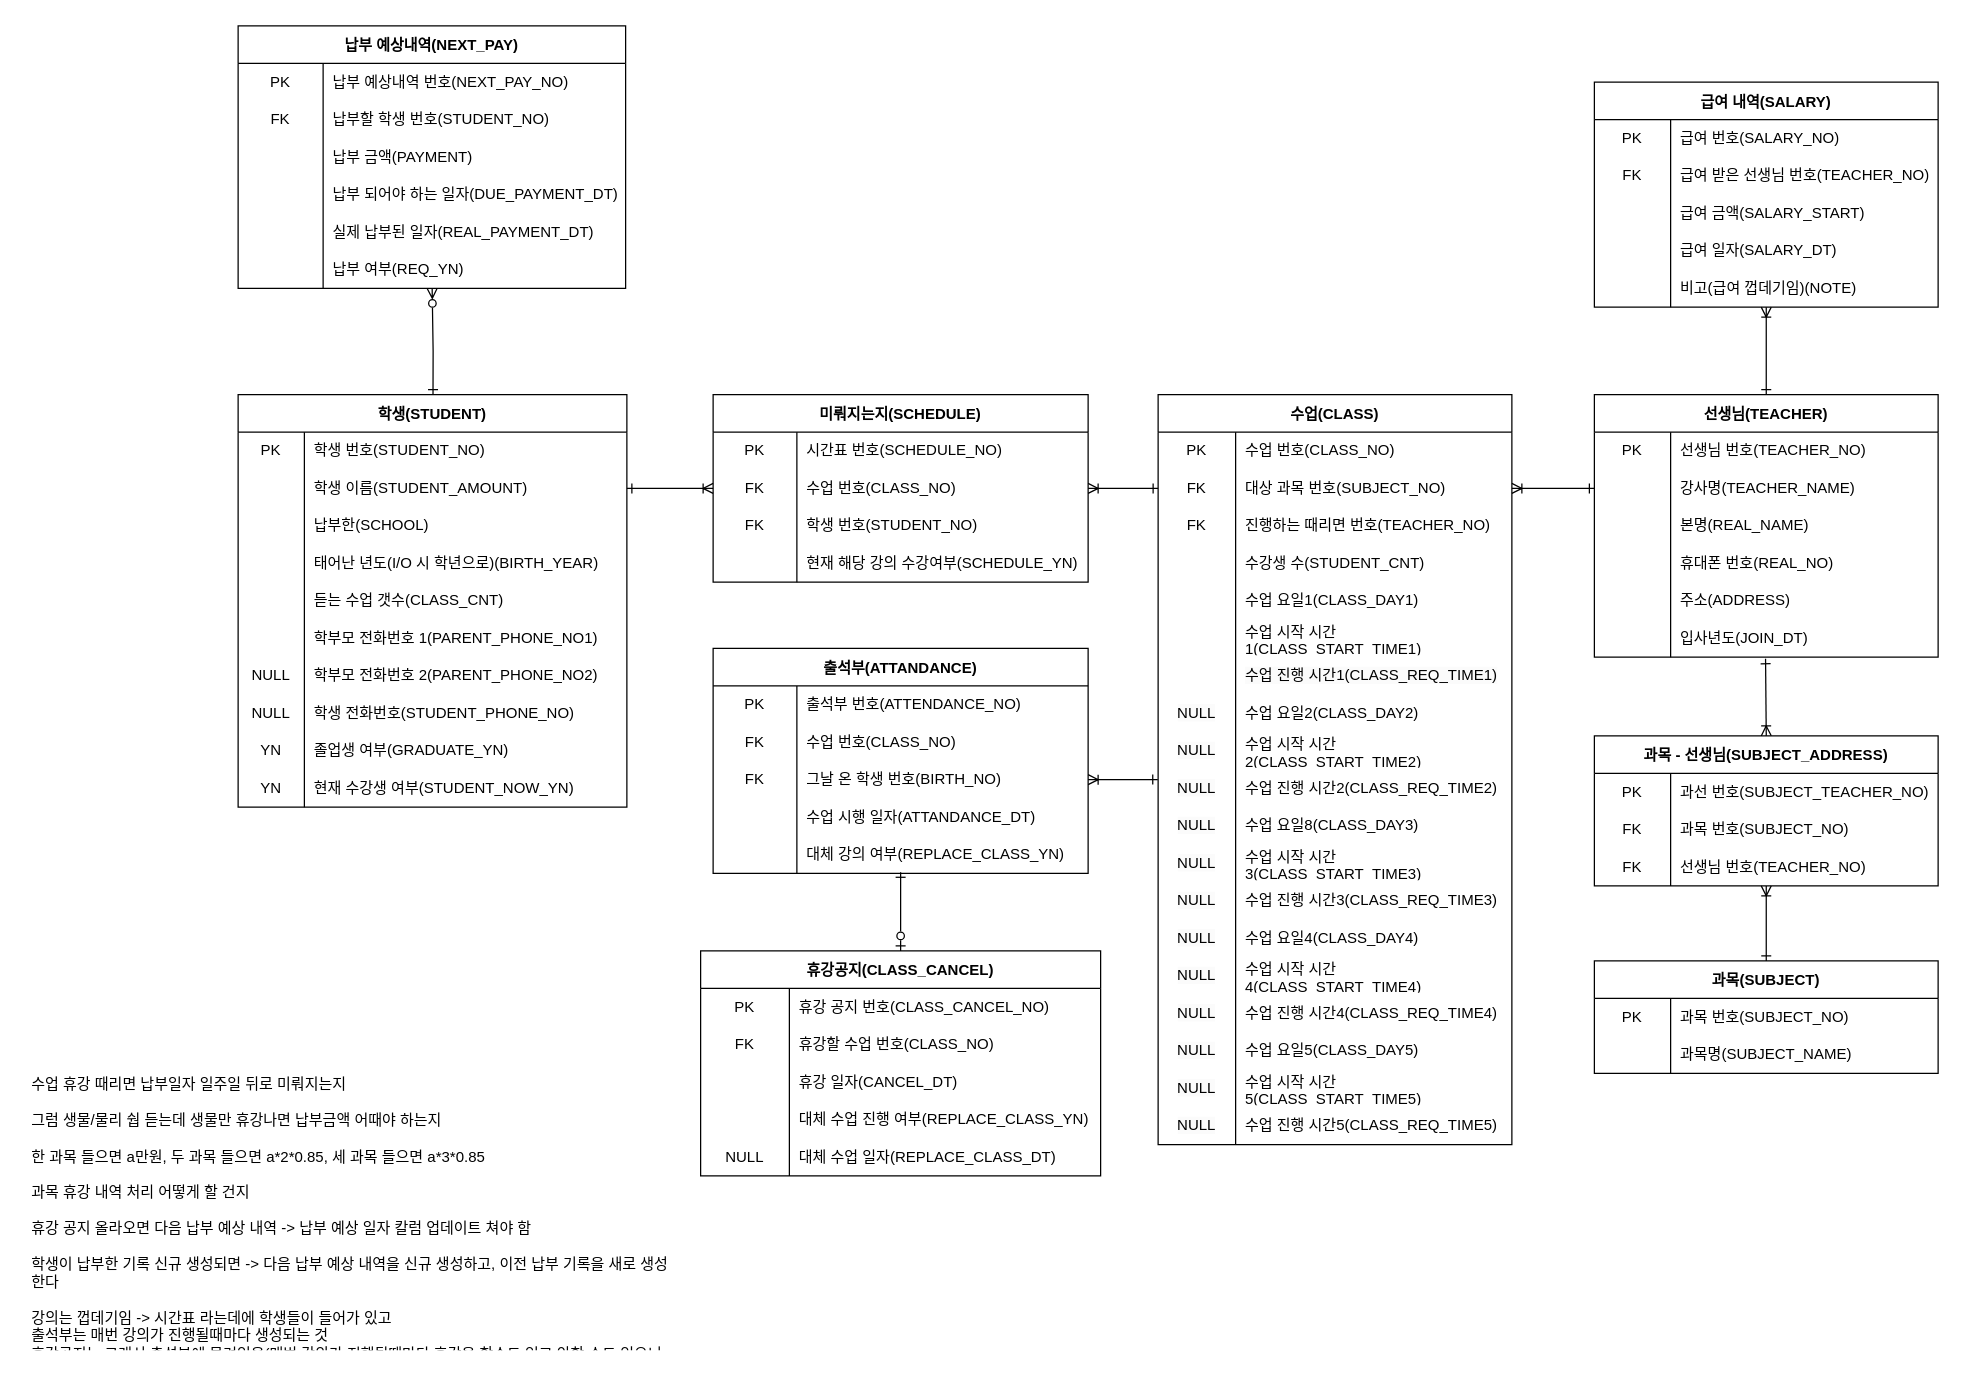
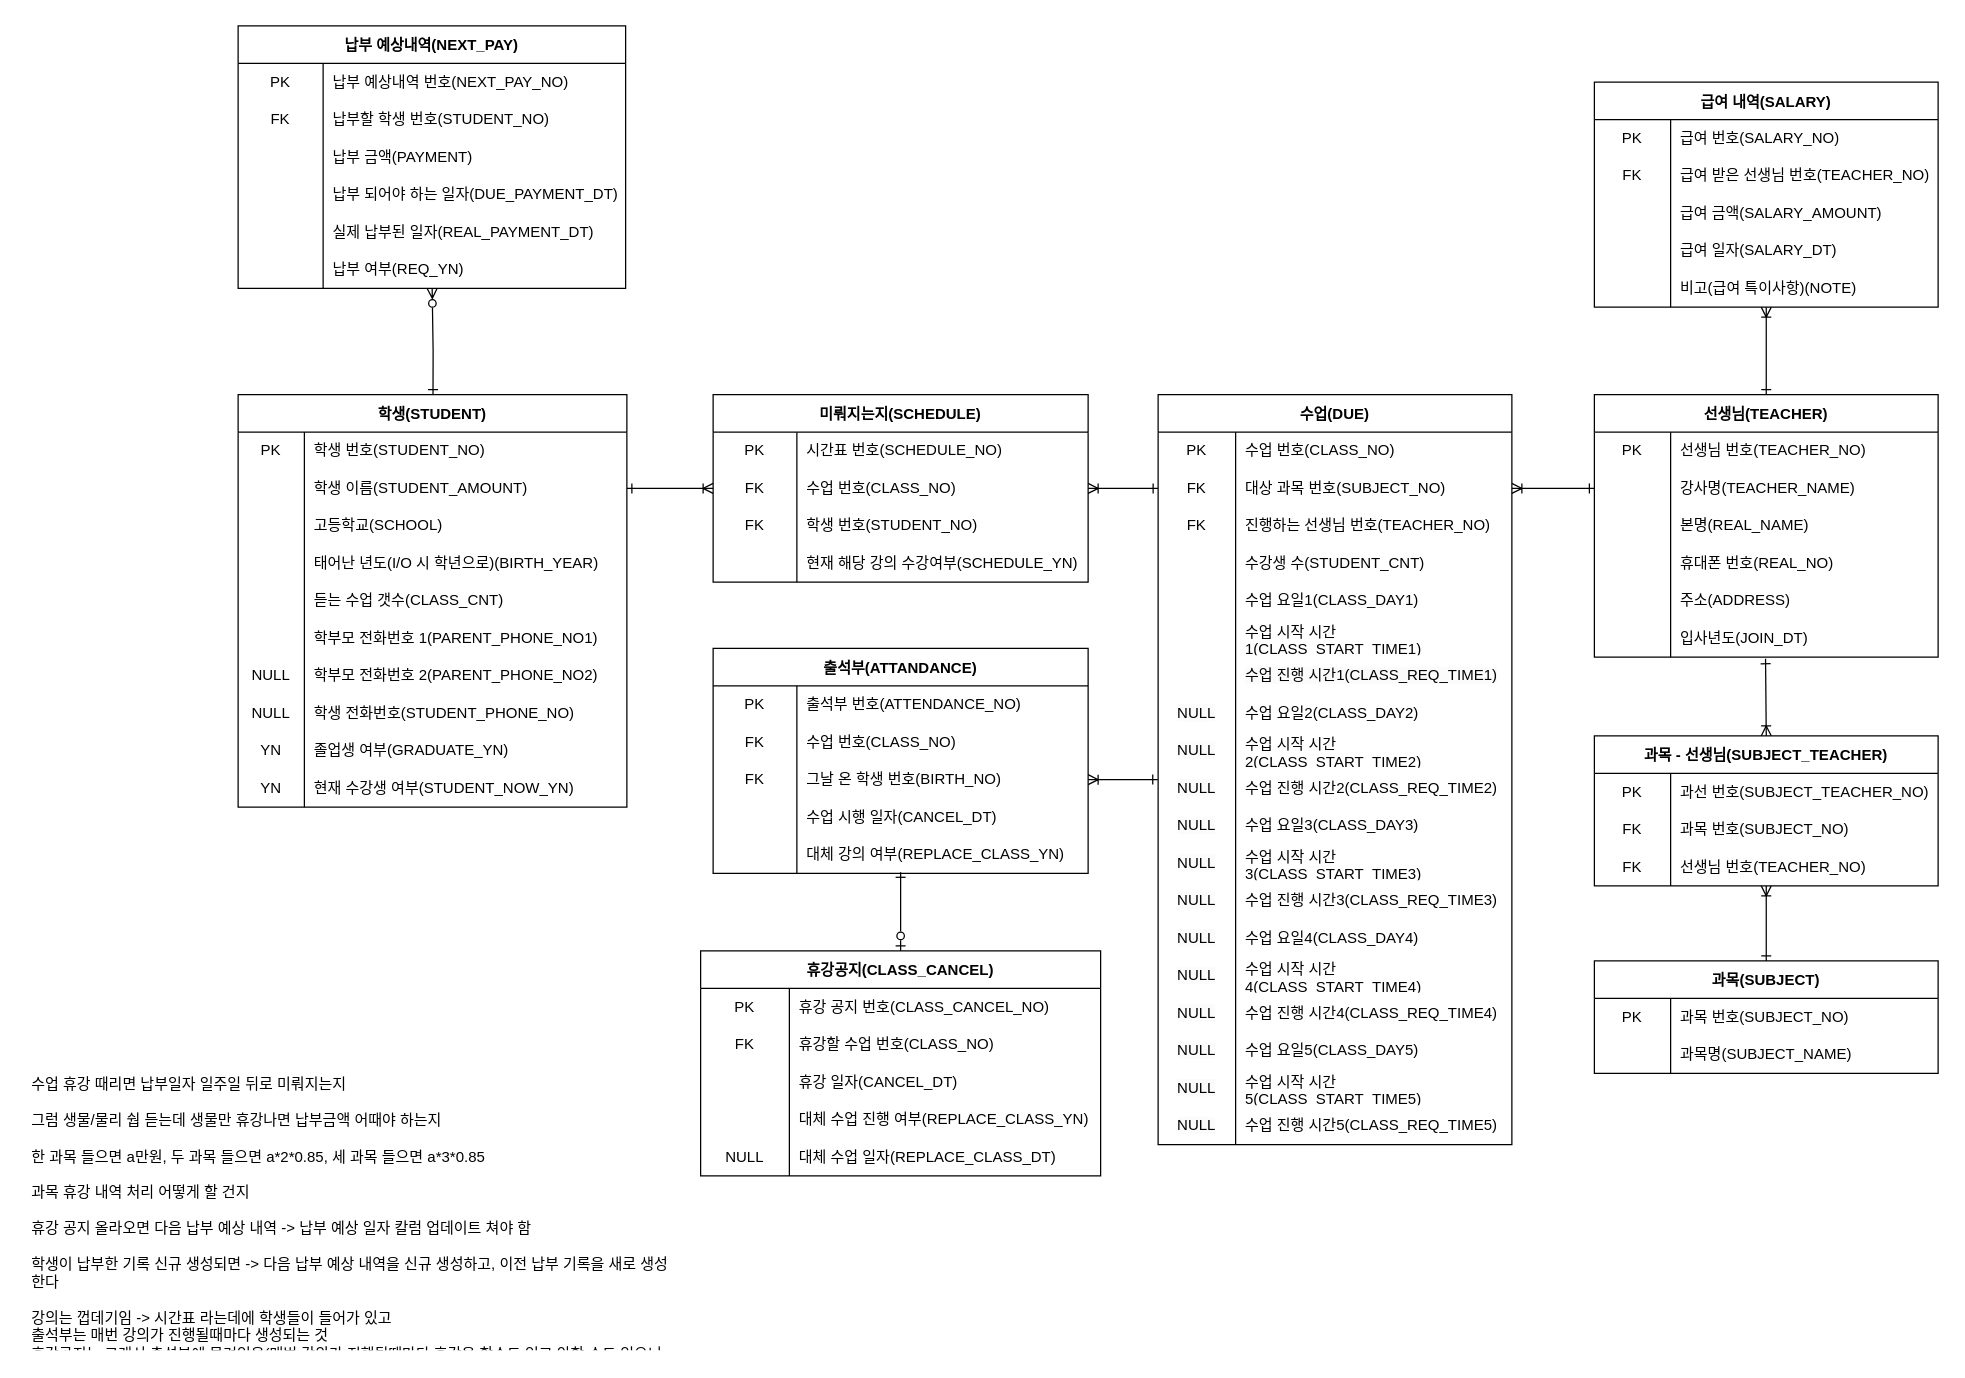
node "급여 금액(SALARY_START)": label "급여 금액(SALARY_START)" -> "급여 금액(SALARY_AMOUNT)"
node "비고(급여 껍데기임)(NOTE)": label "비고(급여 껍데기임)(NOTE)" -> "비고(급여 특이사항)(NOTE)"
node "수업(CLASS)": label "수업(CLASS)" -> "수업(DUE)"
node "납부한(SCHOOL)": label "납부한(SCHOOL)" -> "고등학교(SCHOOL)"
node "진행하는 때리면 번호(TEACHER_NO)": label "진행하는 때리면 번호(TEACHER_NO)" -> "진행하는 선생님 번호(TEACHER_NO)"
node "과목 - 선생님(SUBJECT_ADDRESS)": label "과목 - 선생님(SUBJECT_ADDRESS)" -> "과목 - 선생님(SUBJECT_TEACHER)"
node "수업 시행 일자(ATTANDANCE_DT)": label "수업 시행 일자(ATTANDANCE_DT)" -> "수업 시행 일자(CANCEL_DT)"
node "수업 요일8(CLASS_DAY3)": label "수업 요일8(CLASS_DAY3)" -> "수업 요일3(CLASS_DAY3)"
